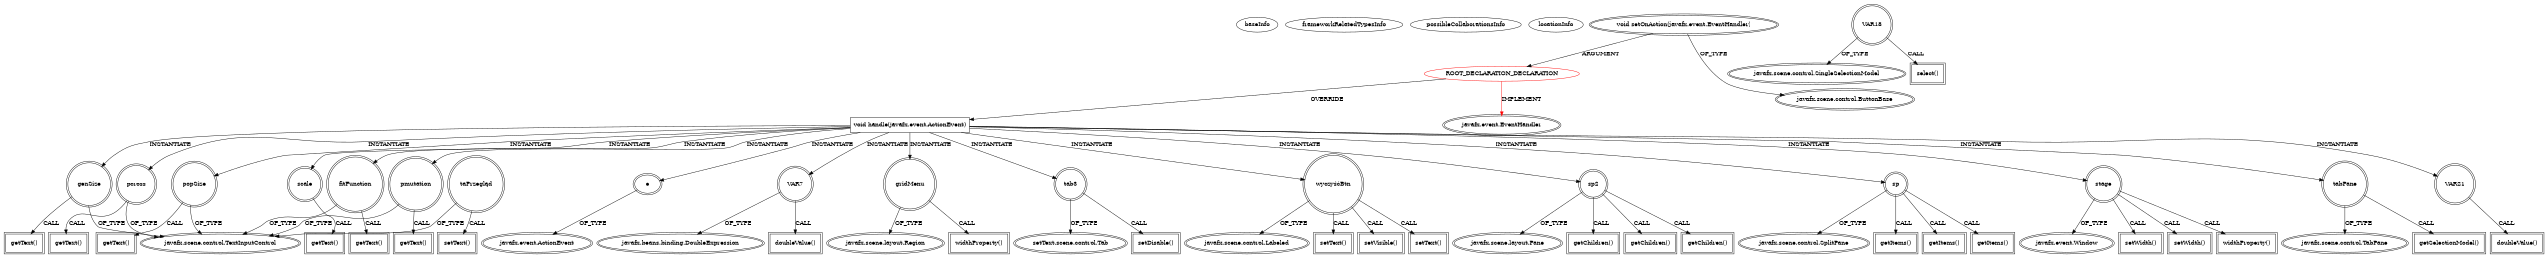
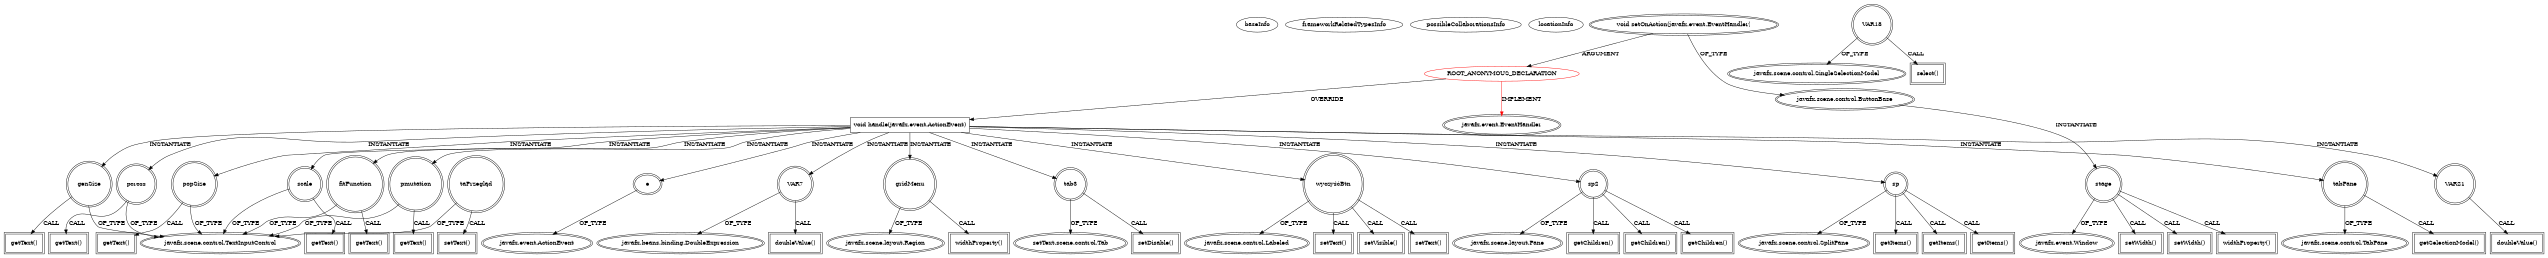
node "ROOT_DECLARATION_DECLARATION": label "ROOT_DECLARATION_DECLARATION" -> "ROOT_ANONYMOUS_DECLARATION"
edge "void handle(javafx.event.ActionEvent)" -> "stage": now "javafx.scene.control.ButtonBase" -> "stage"
edge "scale" -> "javafx.scene.control.TextInputControl": added, label "OF_TYPE"
